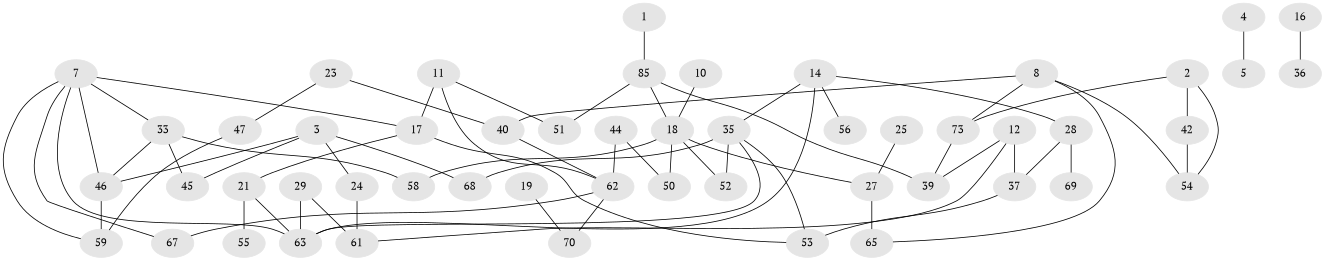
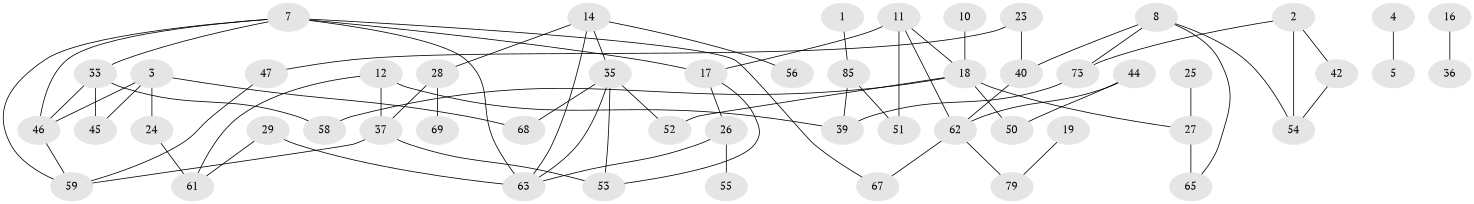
edge "85" -- "18": now "11" -- "18"
edge "37" -- "59": added
node "21": label "21" -> "26"
node "70": label "70" -> "79"
